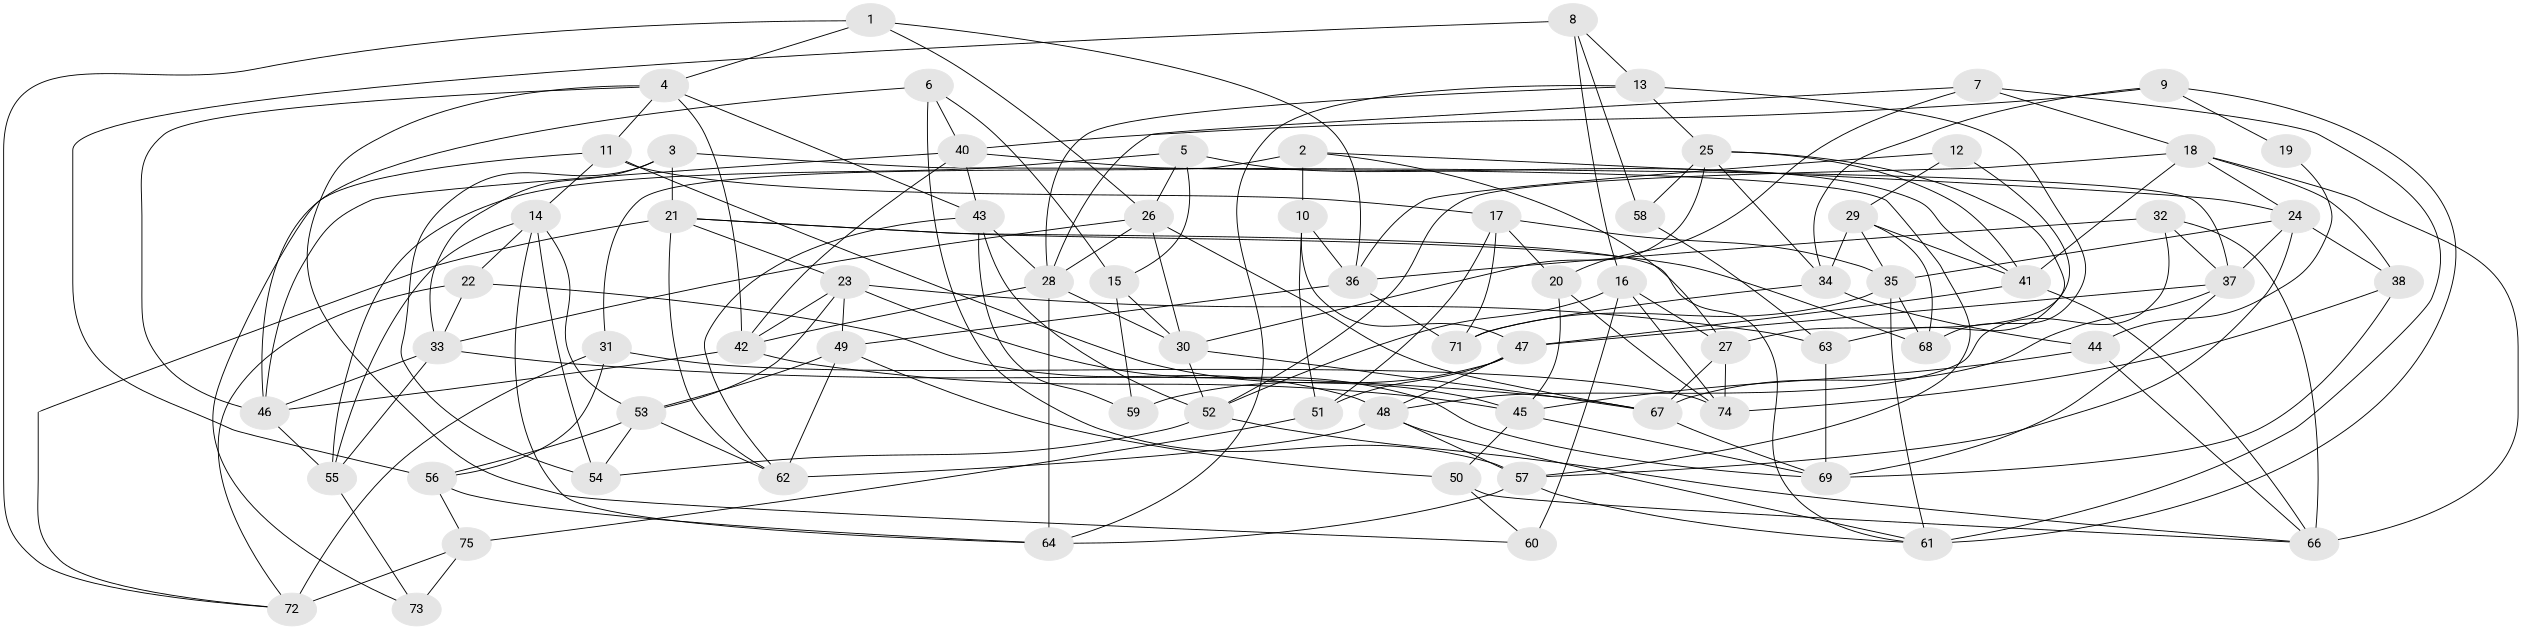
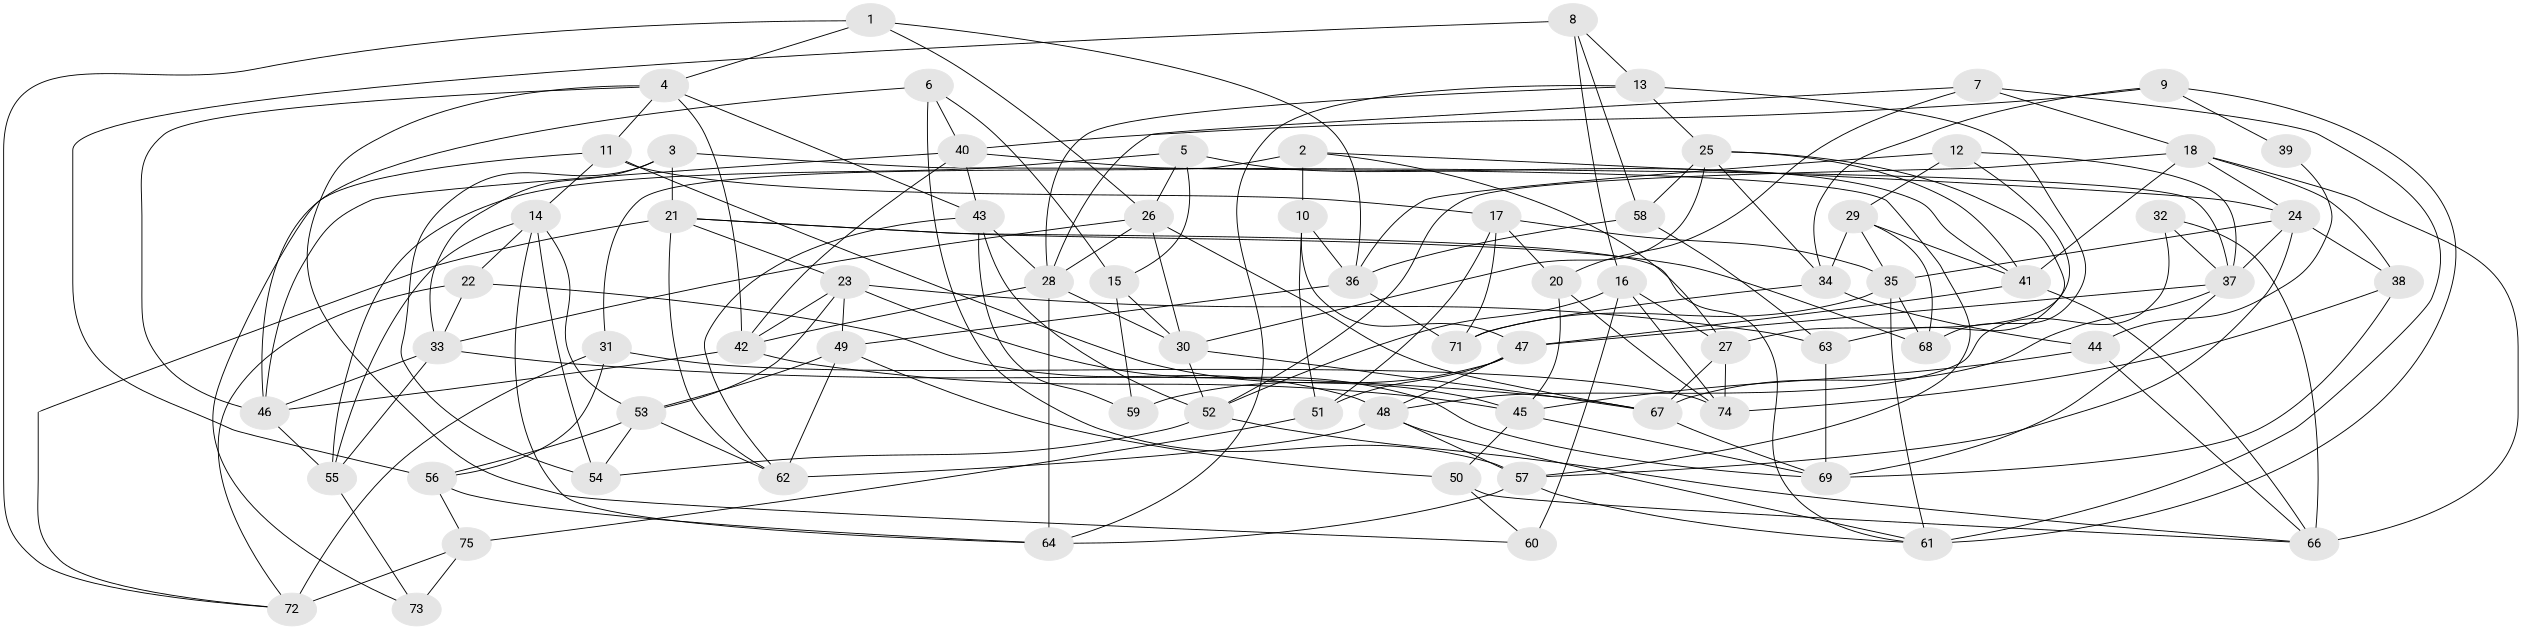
node "19": label "19" -> "39"
edge "12" -- "37": added
edge "32" -- "36": now "58" -- "36"
